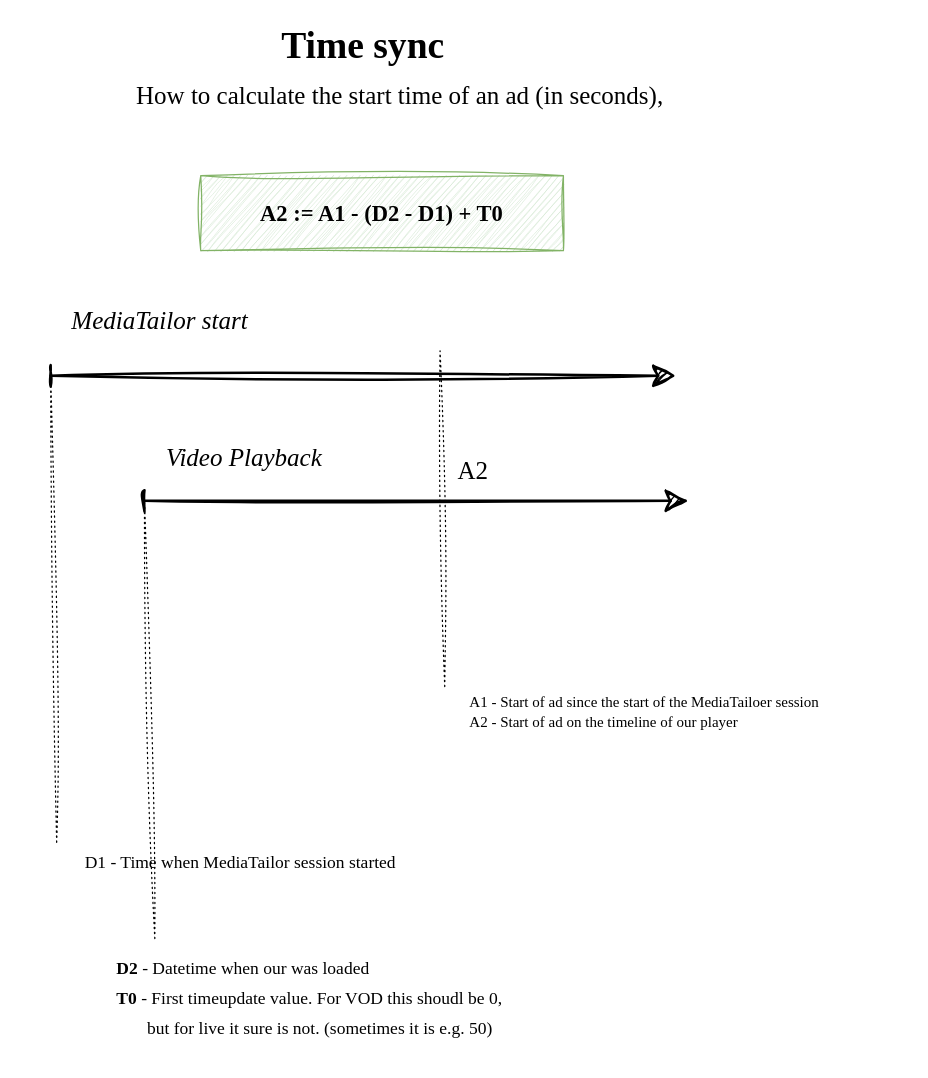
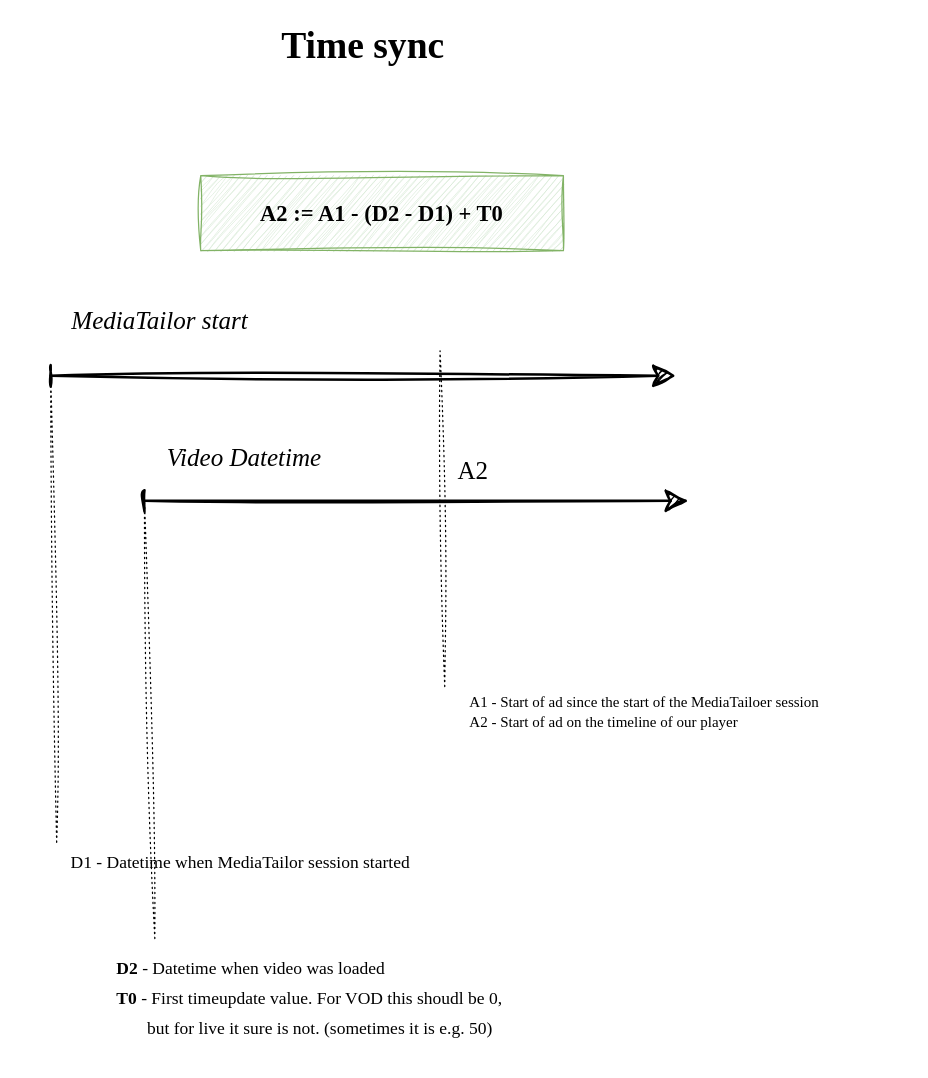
node "How to calculate the start time of an ad (in seconds),": removed
node "Video Playback": label "Video Playback" -> "Video Datetime"
node "D1 - Time when MediaTailor session started": label "D1 - Time when MediaTailor session started" -> "D1 - Datetime when MediaTailor session started"
node "D2 - Datetime when our was loaded T0 - First timeupdate value. For VOD this shoudl be 0, but for live it sure is not. (sometimes it is e.g. 50)": label "D2 - Datetime when our was loaded T0 - First timeupdate value. For VOD this shoudl be 0, but for live it sure is not. (sometimes it is e.g. 50)" -> "D2 - Datetime when video was loaded T0 - First timeupdate value. For VOD this shoudl be 0, but for live it sure is not. (sometimes it is e.g. 50)"
